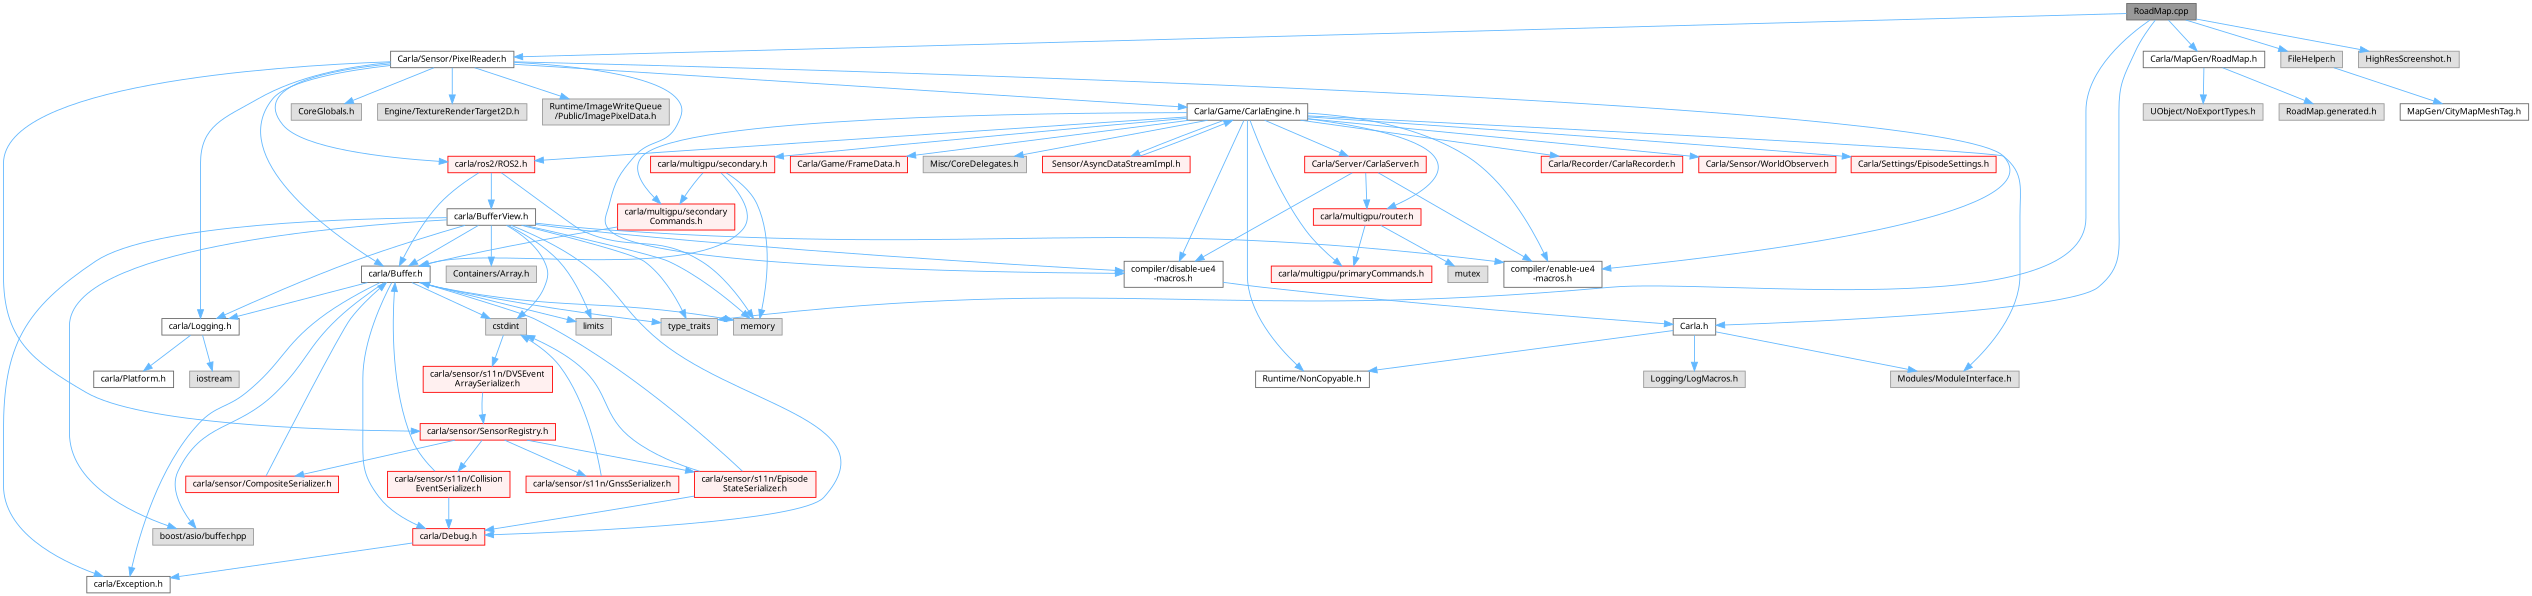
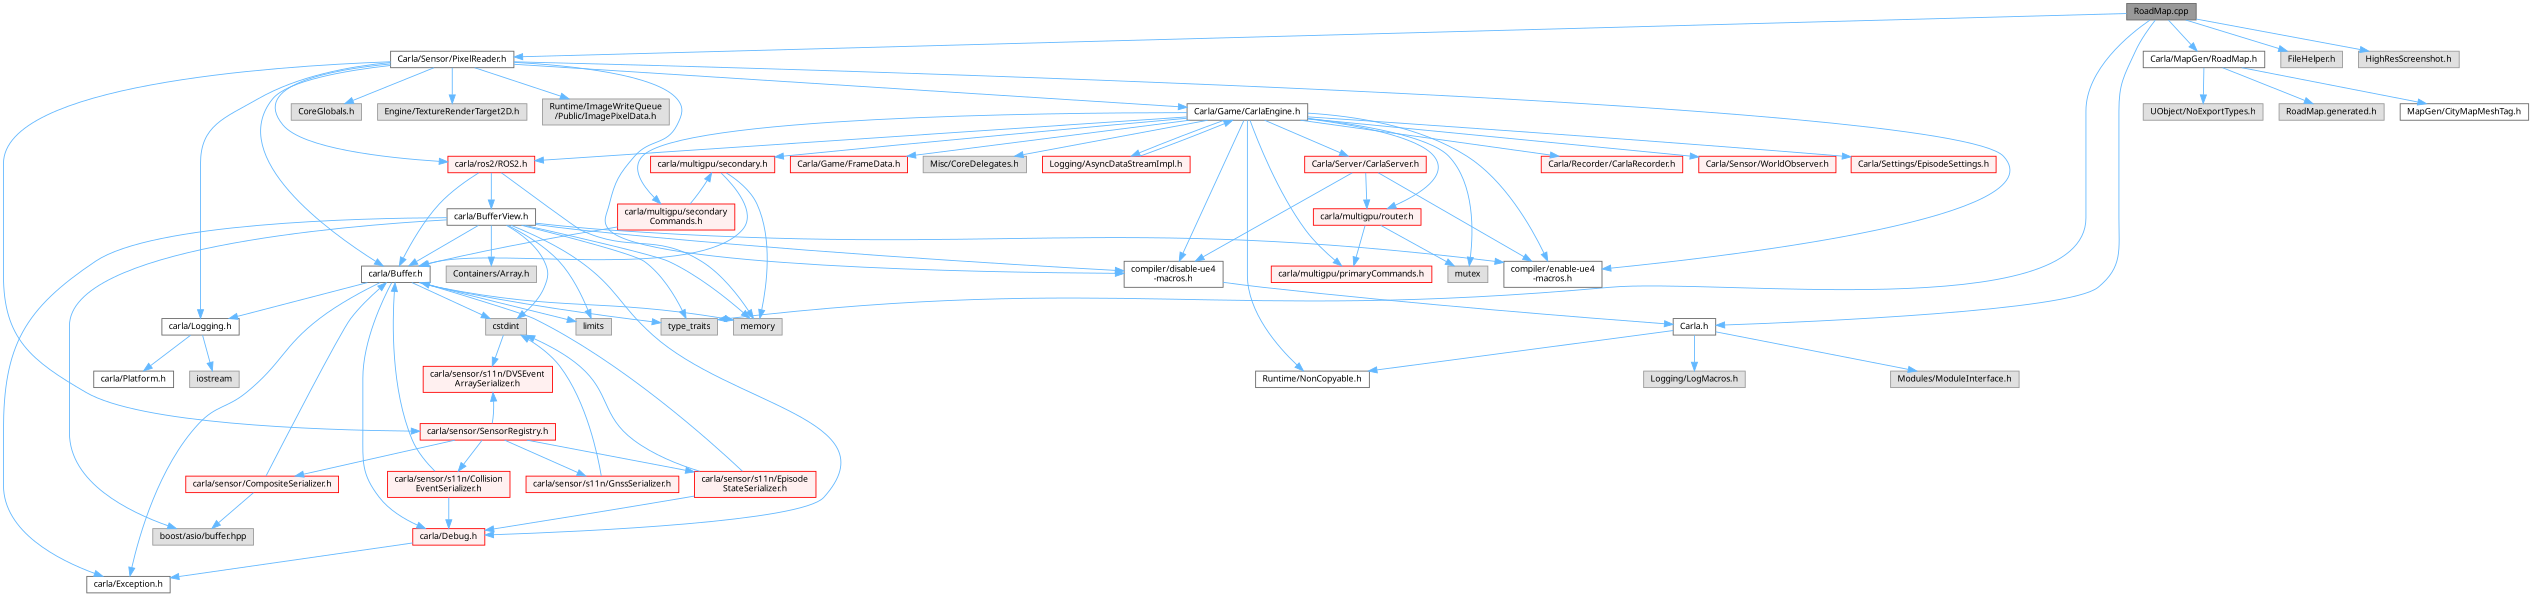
edge "FileHelper.h" -> "MapGen/CityMapMeshTag.h": now "Carla/MapGen/RoadMap.h" -> "MapGen/CityMapMeshTag.h"
edge "Carla/Game/CarlaEngine.h" -> "Modules/ModuleInterface.h": now "Carla/Game/CarlaEngine.h" -> "mutex"
node "Sensor/AsyncDataStreamImpl.h": label "Sensor/AsyncDataStreamImpl.h" -> "Logging/AsyncDataStreamImpl.h"
edge "carla/multigpu/secondary.h" -> "carla/multigpu/secondary Commands.h": reversed
edge "carla/BufferView.h" -> "carla/Logging.h": removed
edge "carla/Buffer.h" -> "boost/asio/buffer.hpp": now "carla/sensor/CompositeSerializer.h" -> "boost/asio/buffer.hpp"
edge "carla/sensor/s11n/DVSEvent ArraySerializer.h" -> "carla/sensor/SensorRegistry.h": reversed
